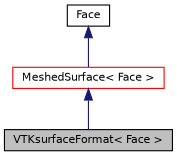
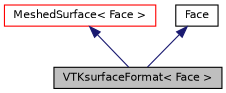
edge "MeshedSurface< Face >" -> "Face": now "VTKsurfaceFormat< Face >" -> "Face"
